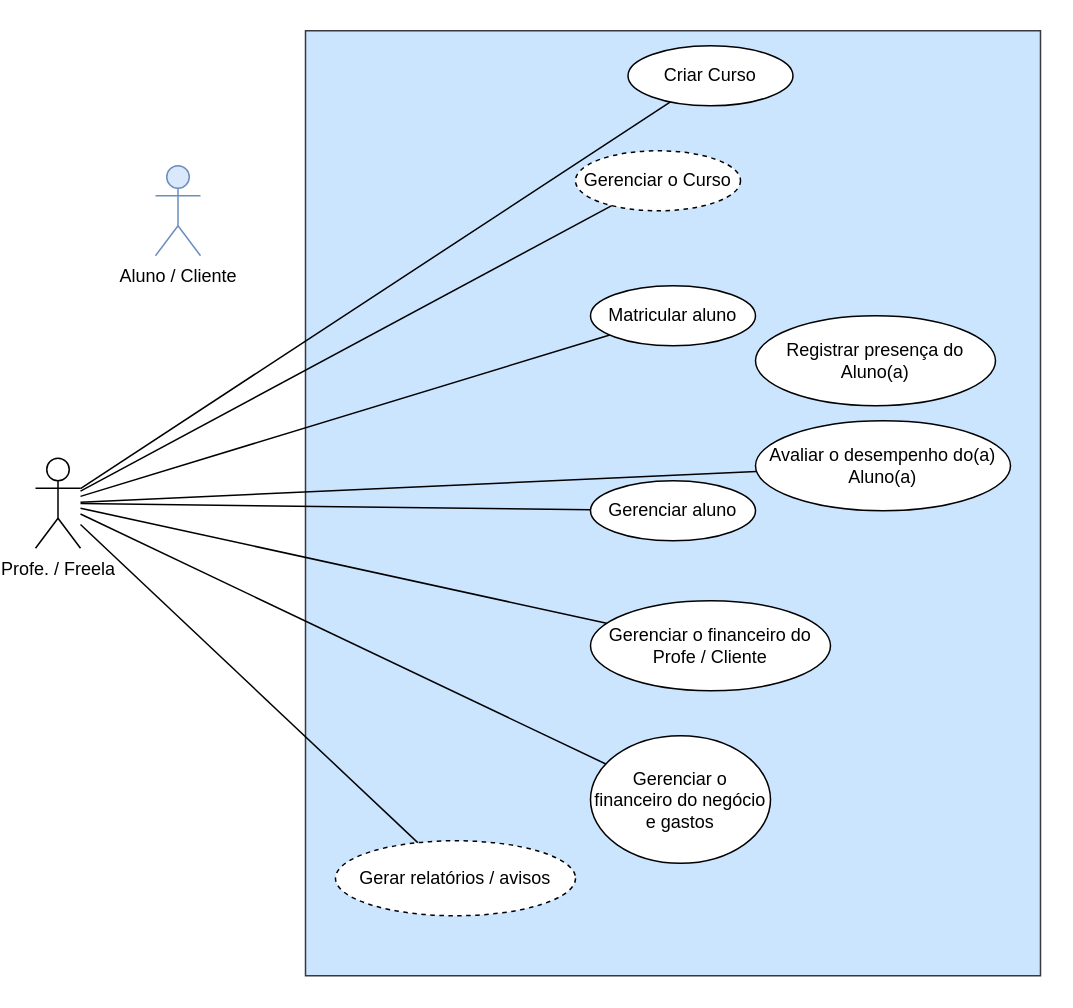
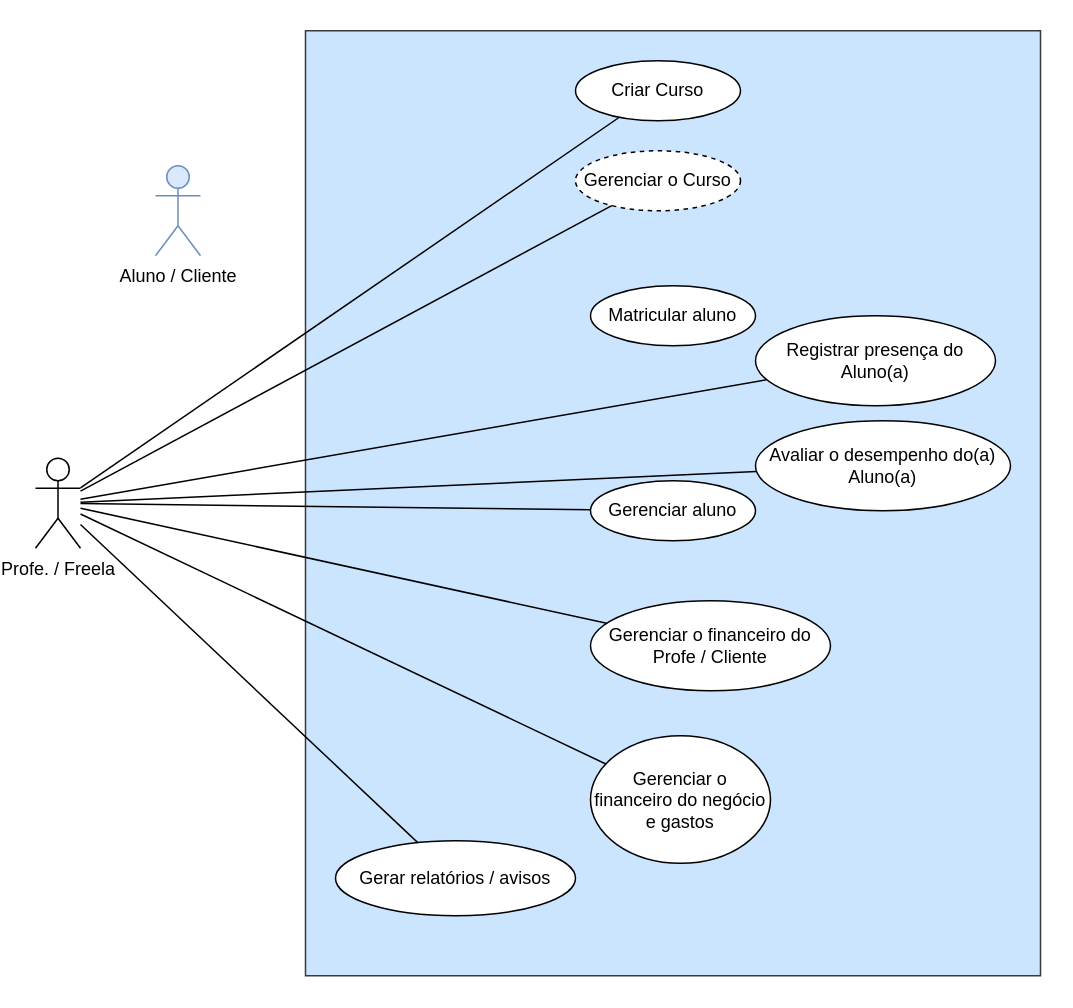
node "Criar Curso": moved (710, 76) -> (658, 91)
edge "Matricular aluno" -- "Profe. / Freela": removed
edge "Registrar presença do Aluno(a)" -- "Profe. / Freela": added
node "Gerar relatórios / avisos": style dashed -> solid
